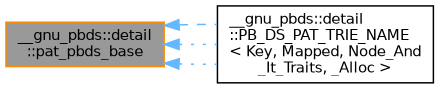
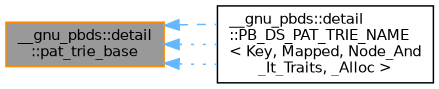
node "__gnu_pbds::detail ::pat_pbds_base": label "__gnu_pbds::detail ::pat_pbds_base" -> "__gnu_pbds::detail ::pat_trie_base"
